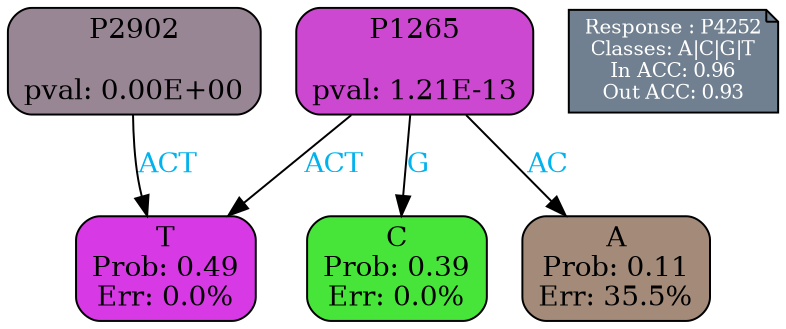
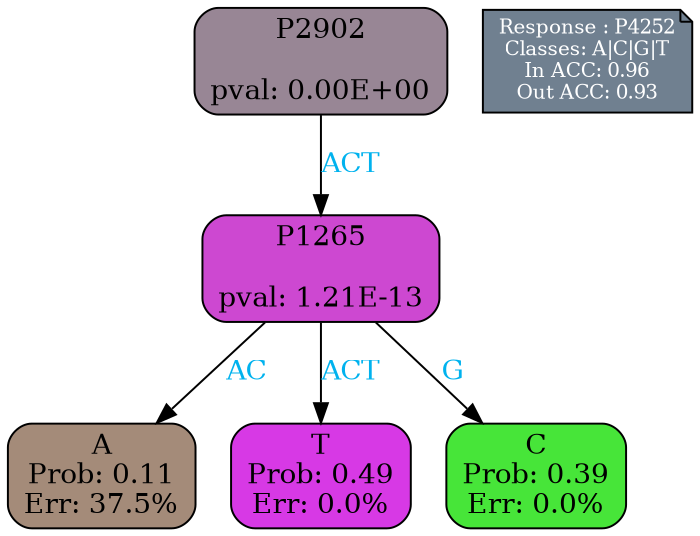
edge "P2902 pval: 0.00E+00" -> "T Prob: 0.49 Err: 0.0%": now "P2902 pval: 0.00E+00" -> "P1265 pval: 1.21E-13"
node "A Prob: 0.11 Err: 35.5%": label "A Prob: 0.11 Err: 35.5%" -> "A Prob: 0.11 Err: 37.5%"
